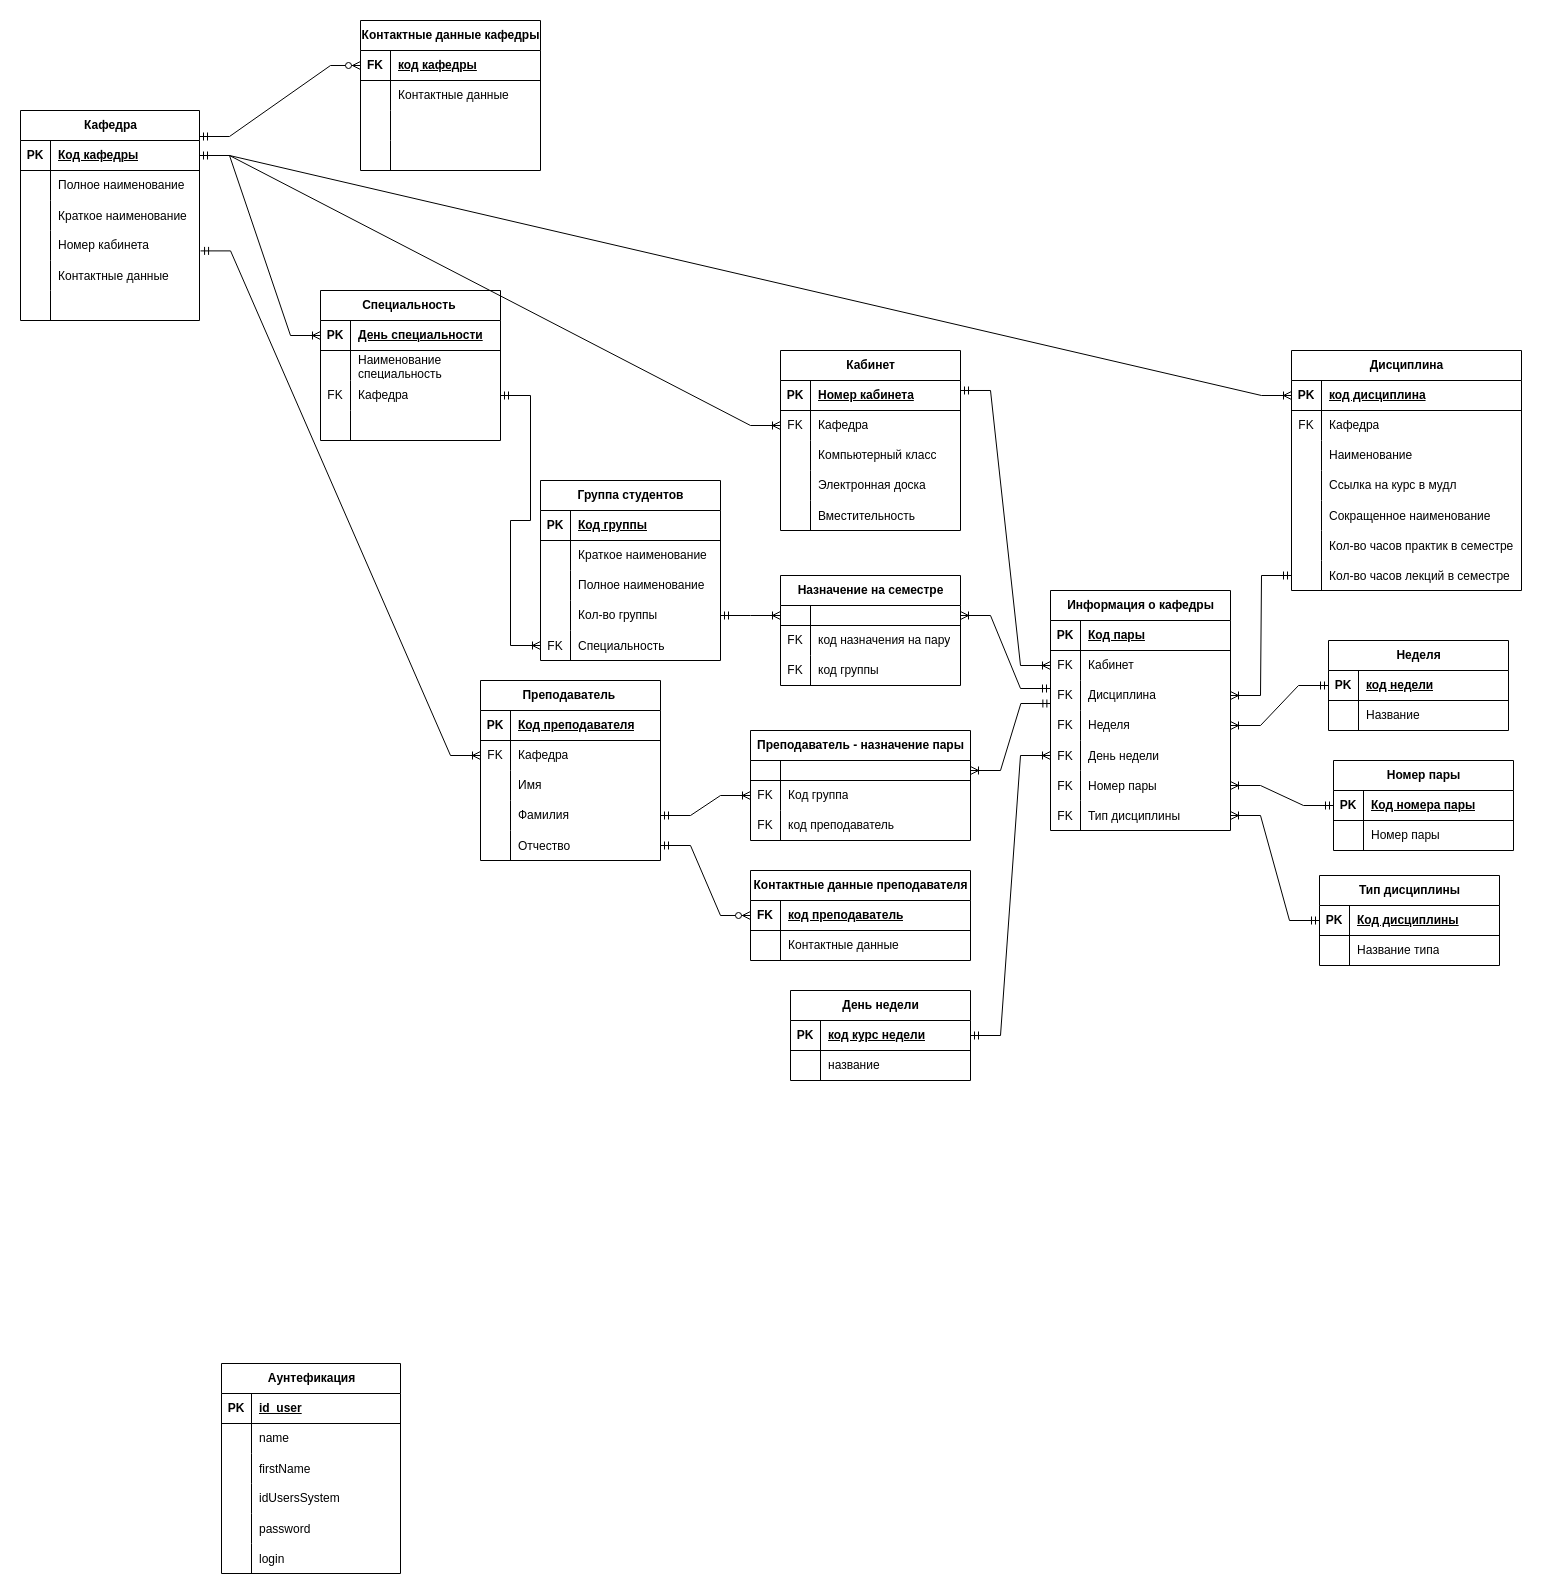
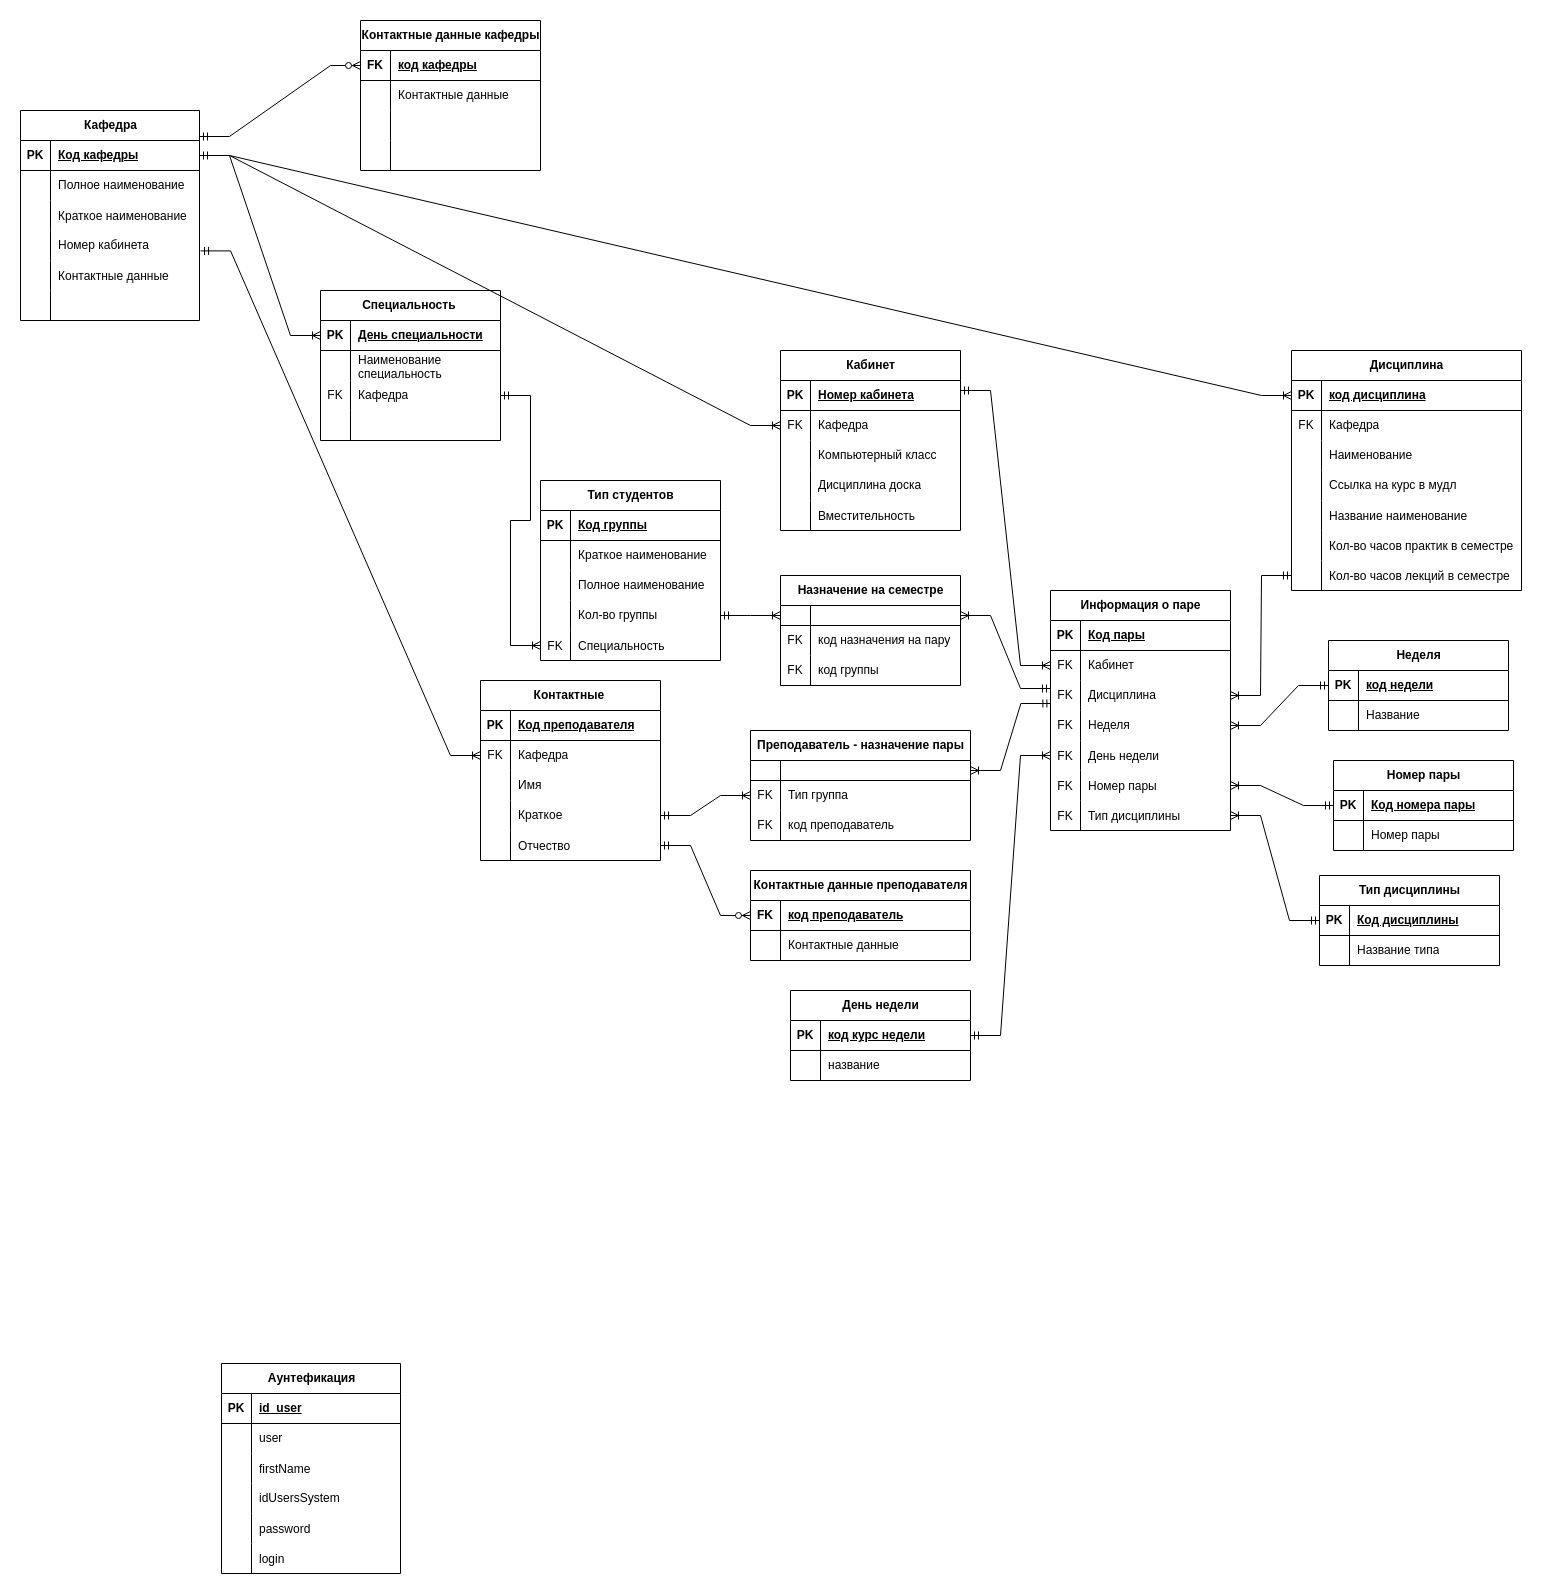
node "Электронная доска": label "Электронная доска" -> "Дисциплина доска"
node "Группа студентов": label "Группа студентов" -> "Тип студентов"
node "Сокращенное наименование": label "Сокращенное наименование" -> "Название наименование"
node "Информация о кафедры": label "Информация о кафедры" -> "Информация о паре"
node "Преподаватель": label "Преподаватель" -> "Контактные"
node "Код группа": label "Код группа" -> "Тип группа"
node "Фамилия": label "Фамилия" -> "Краткое"
node "name": label "name" -> "user"
